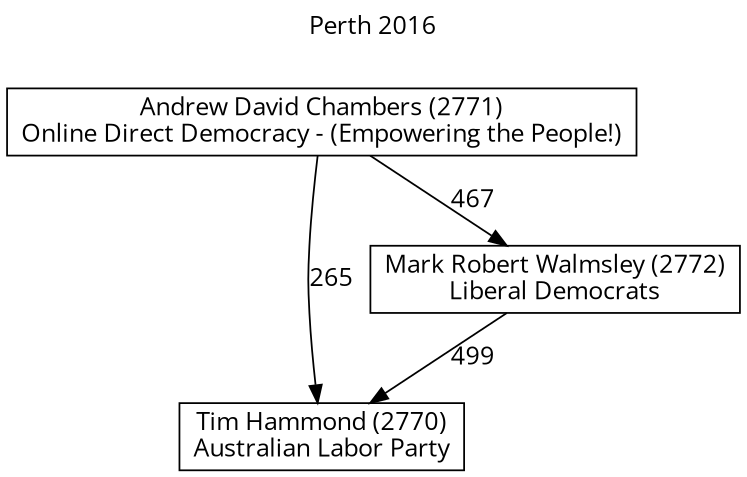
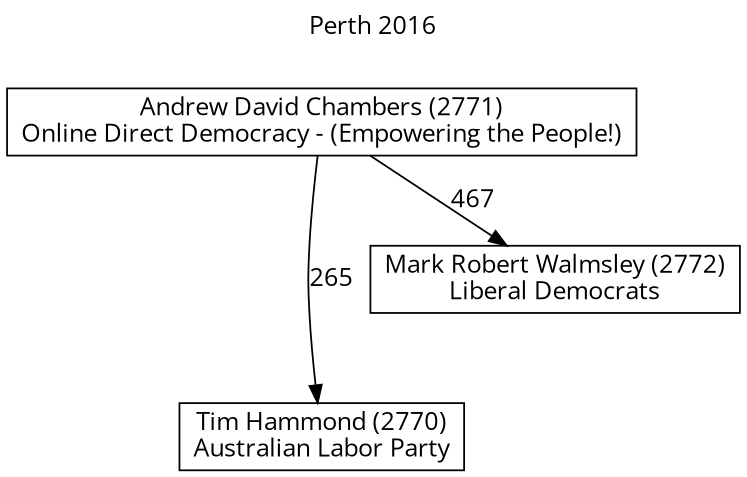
edge "Mark Robert Walmsley (2772) Liberal Democrats" -> "Tim Hammond (2770) Australian Labor Party": removed, label "499"
